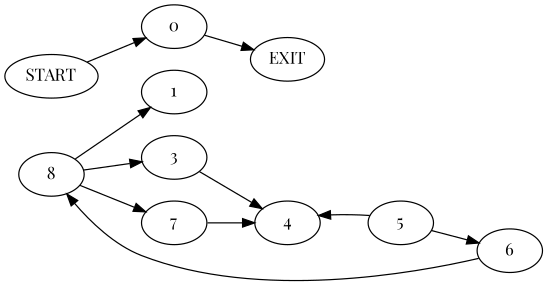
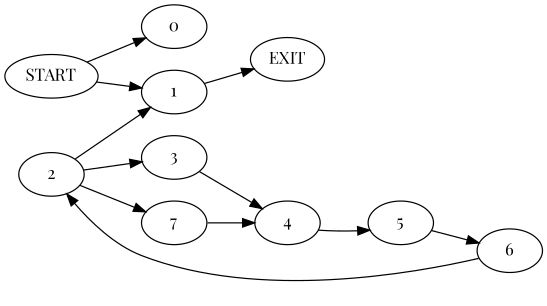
edge "0" -> "EXIT": now "1" -> "EXIT"
edge "START" -> "1": added
node "8": label "8" -> "2"
edge "5" -> "4": reversed
